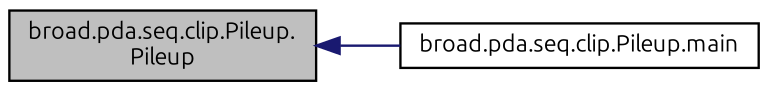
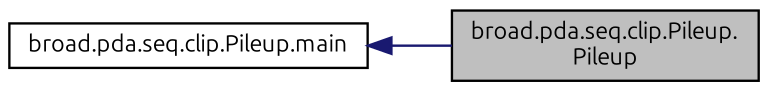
edge "broad.pda.seq.clip.Pileup.main" -> "broad.pda.seq.clip.Pileup. Pileup": reversed
